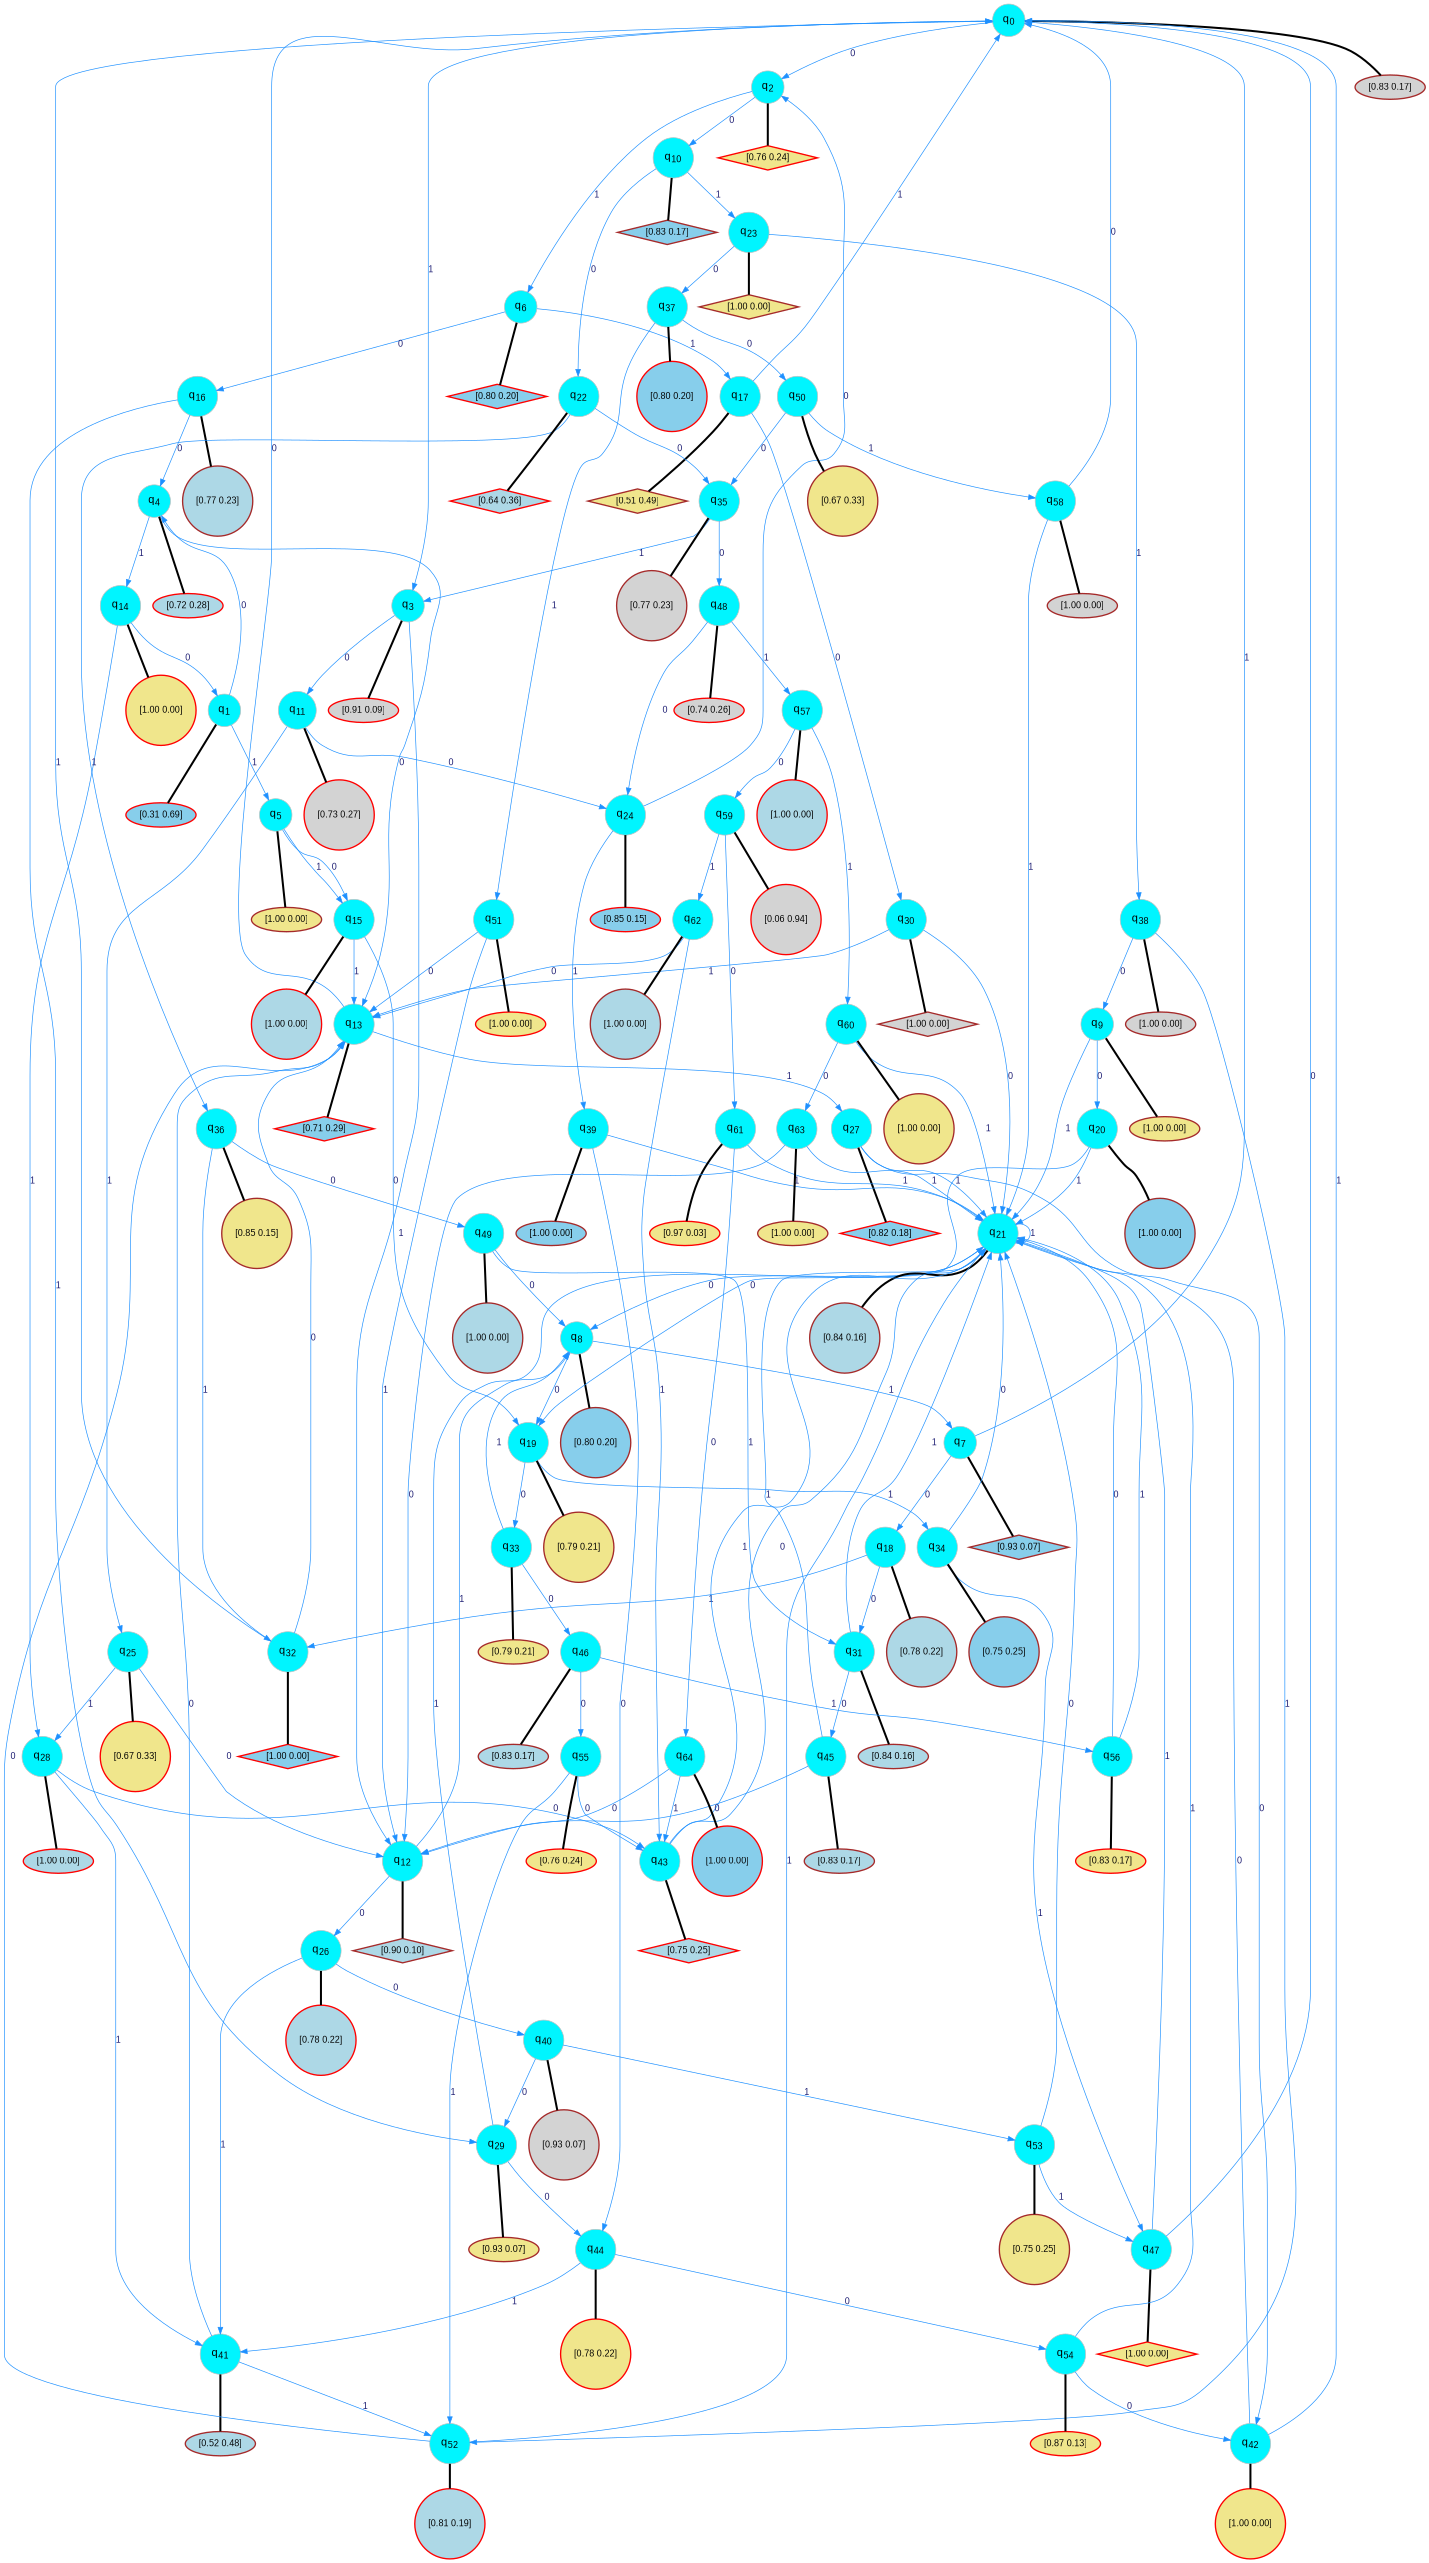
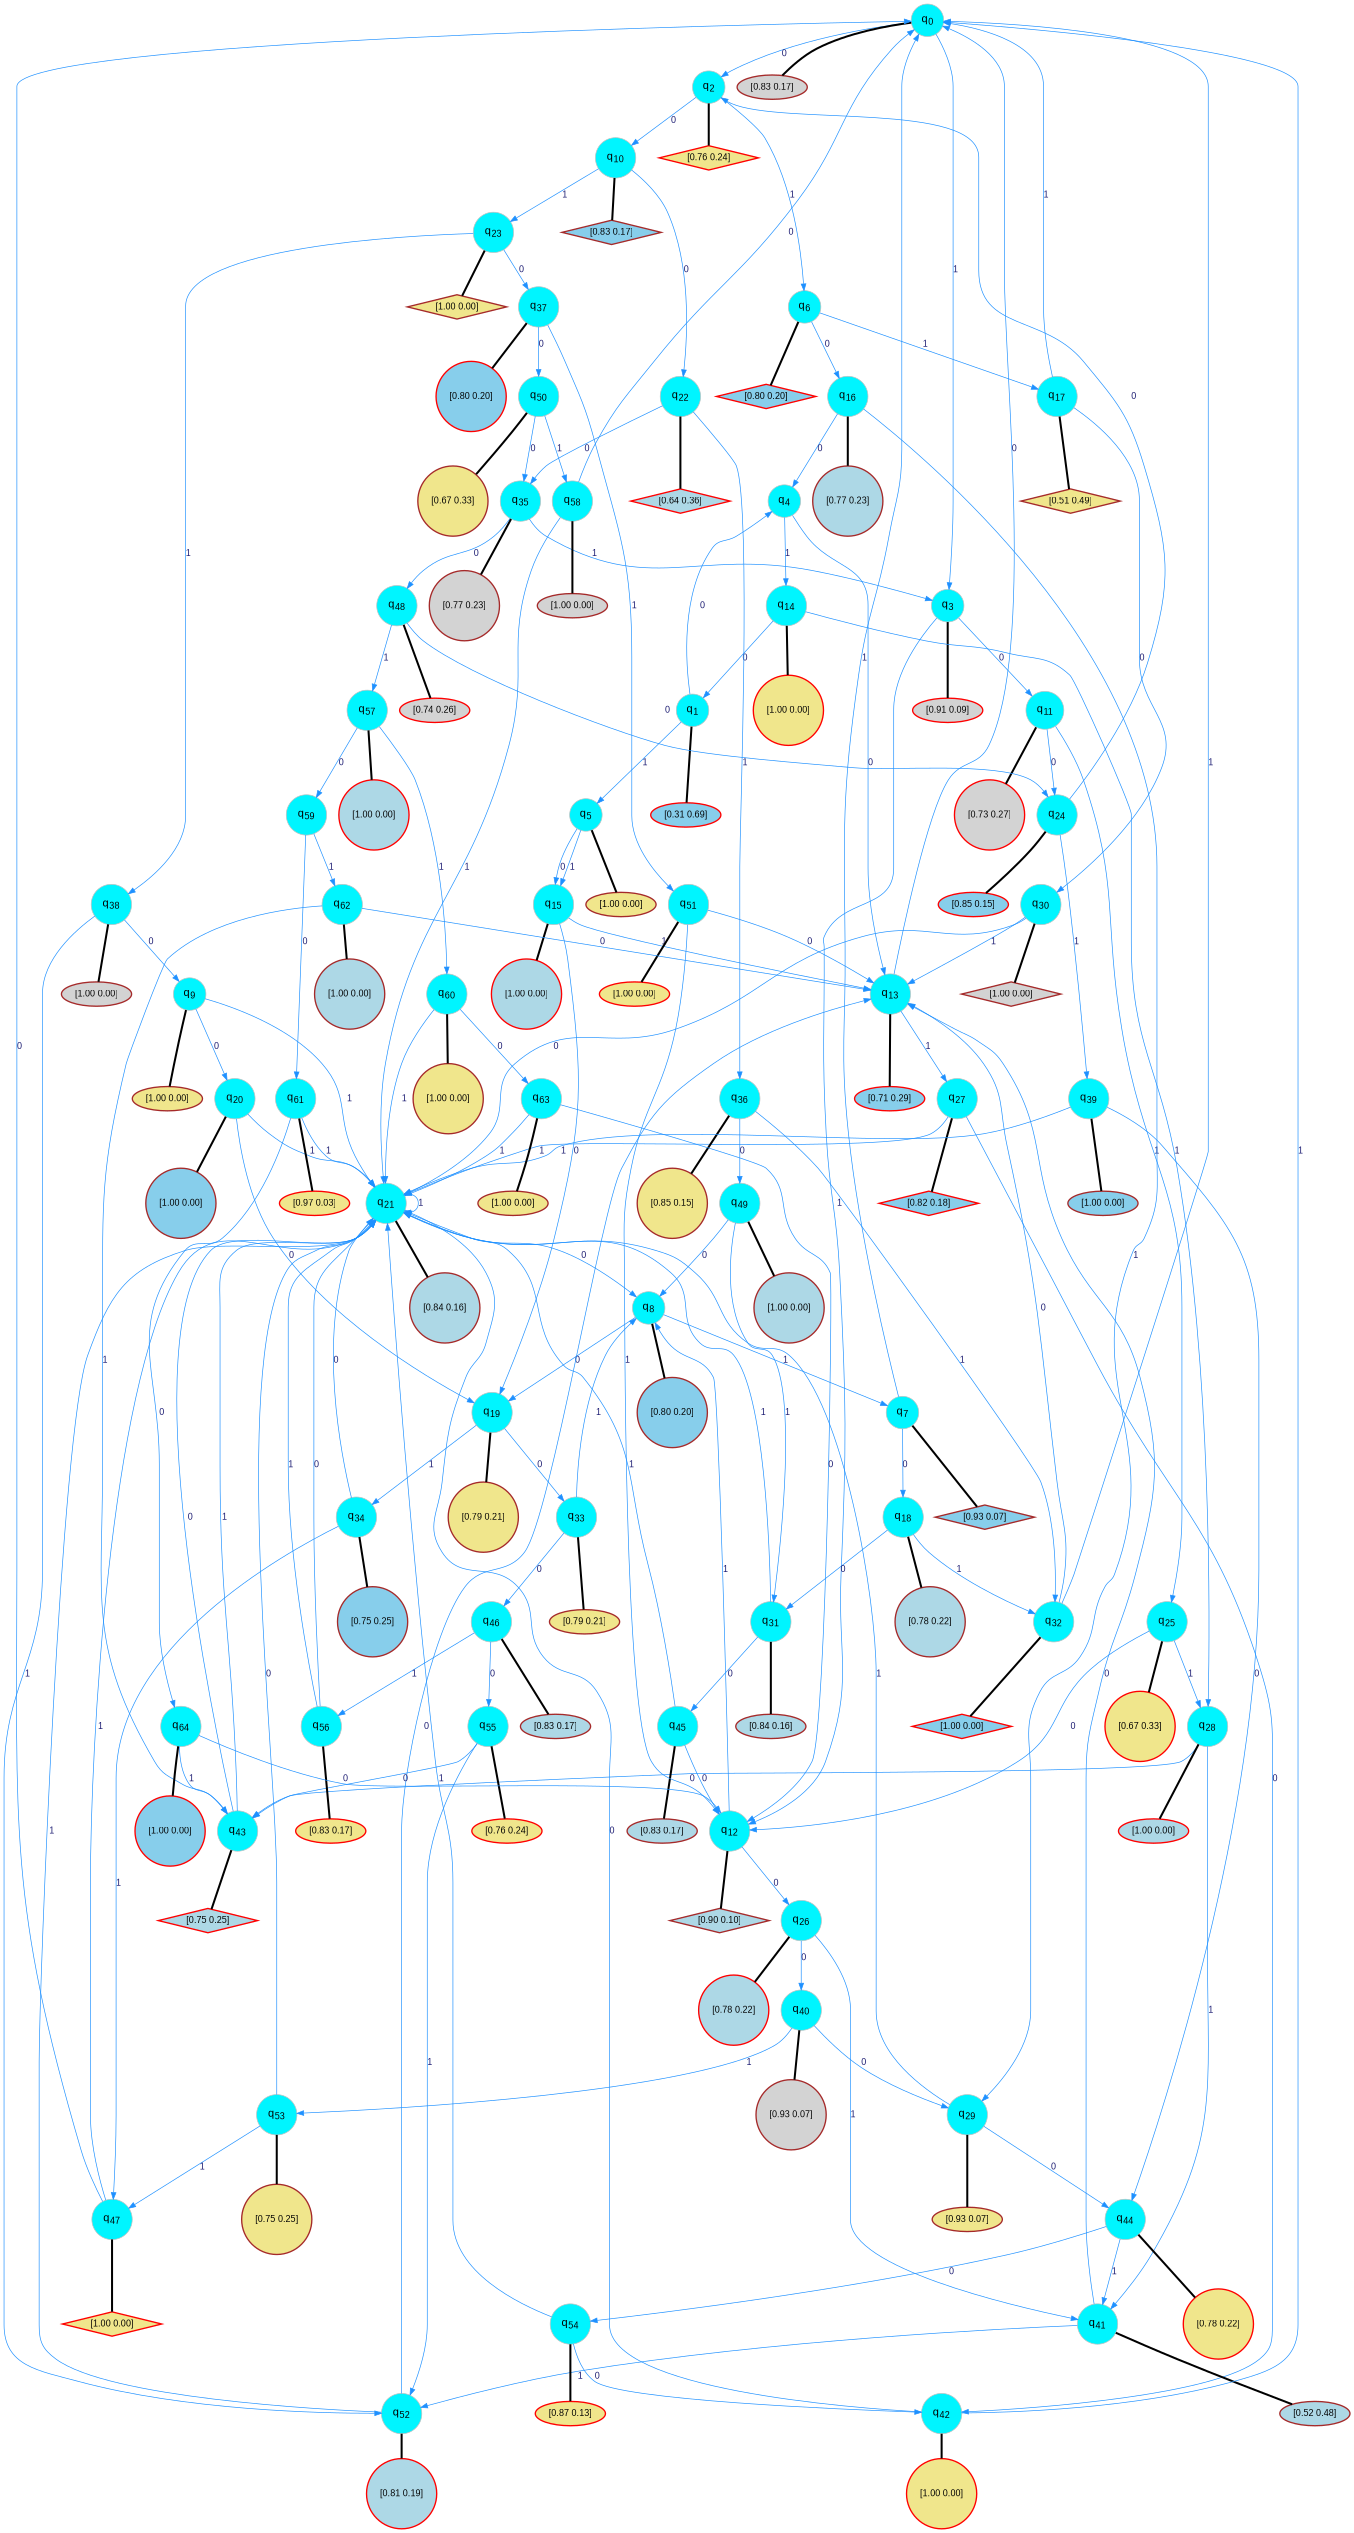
node "[0.72 0.28]": removed
node "[0.06 0.94]": removed
node "[0.71 0.29]": shape diamond -> ellipse
